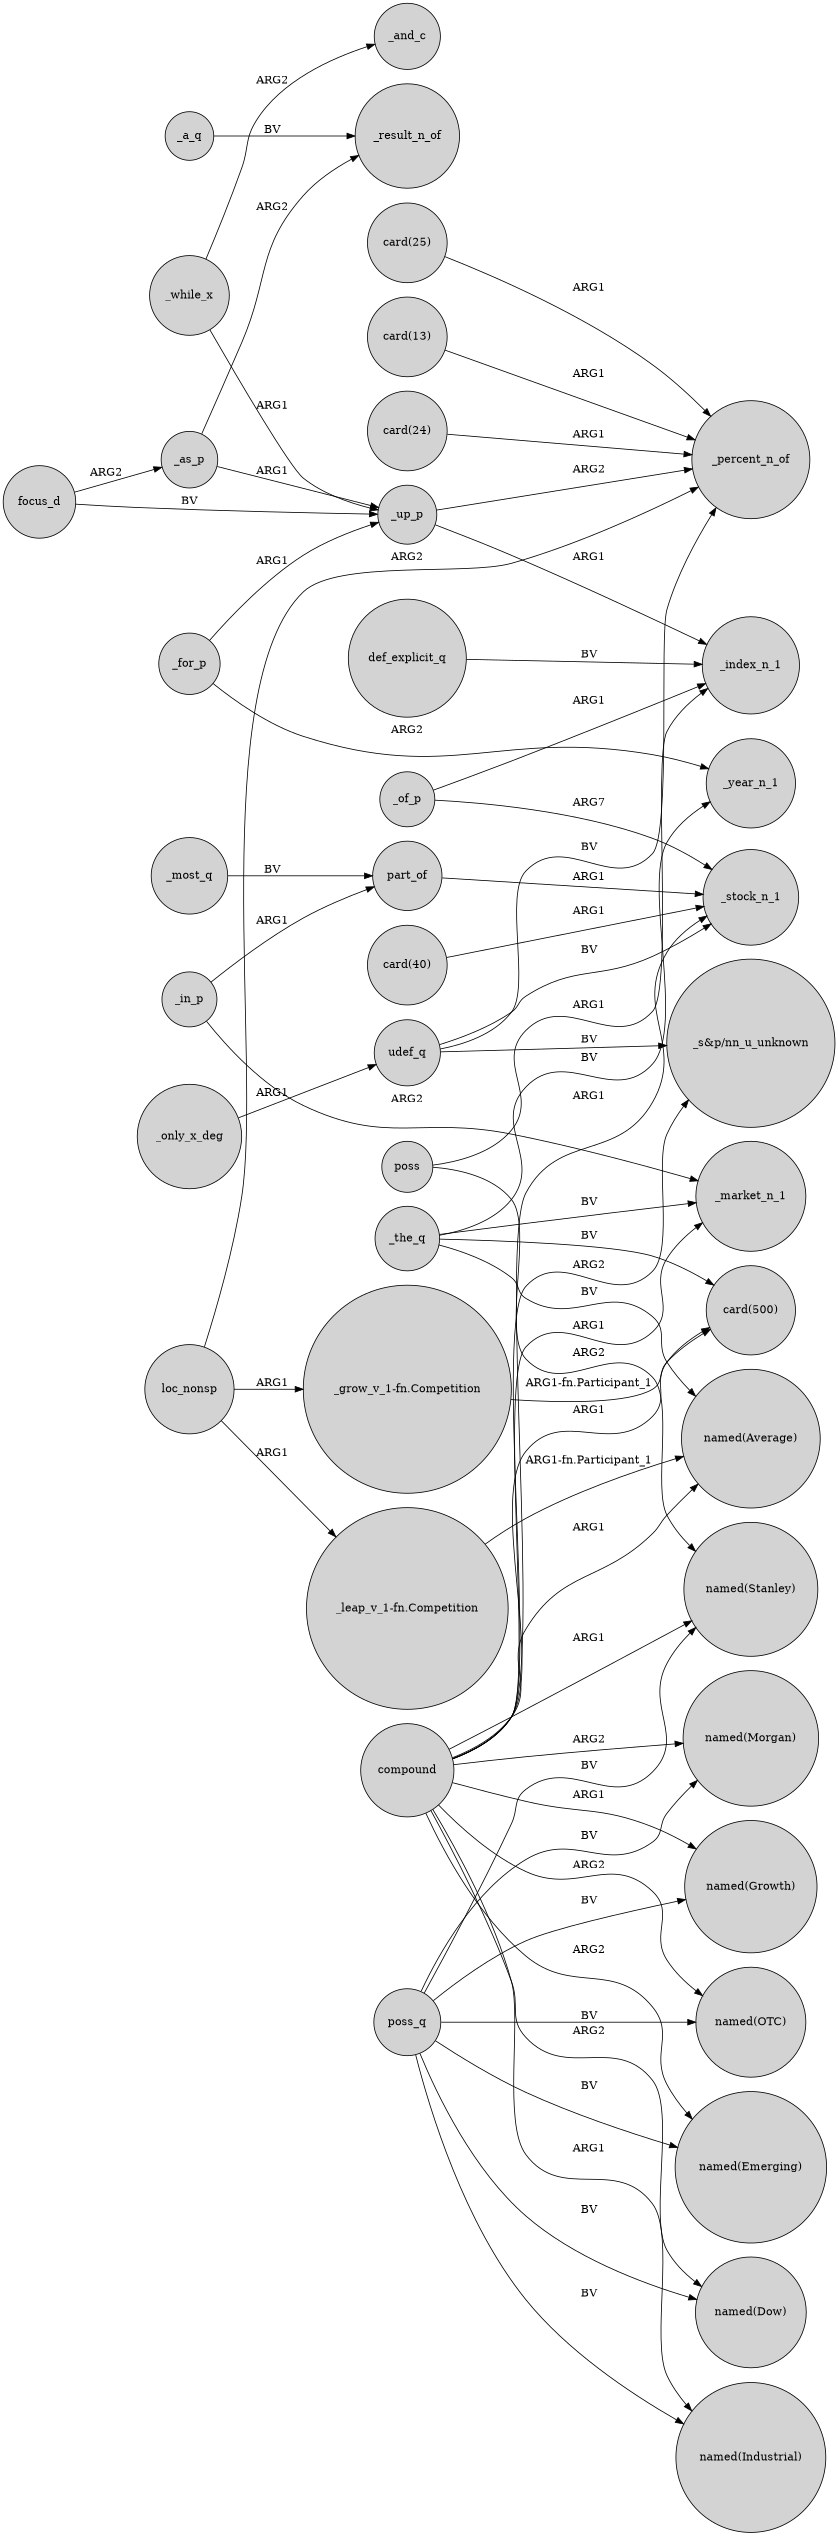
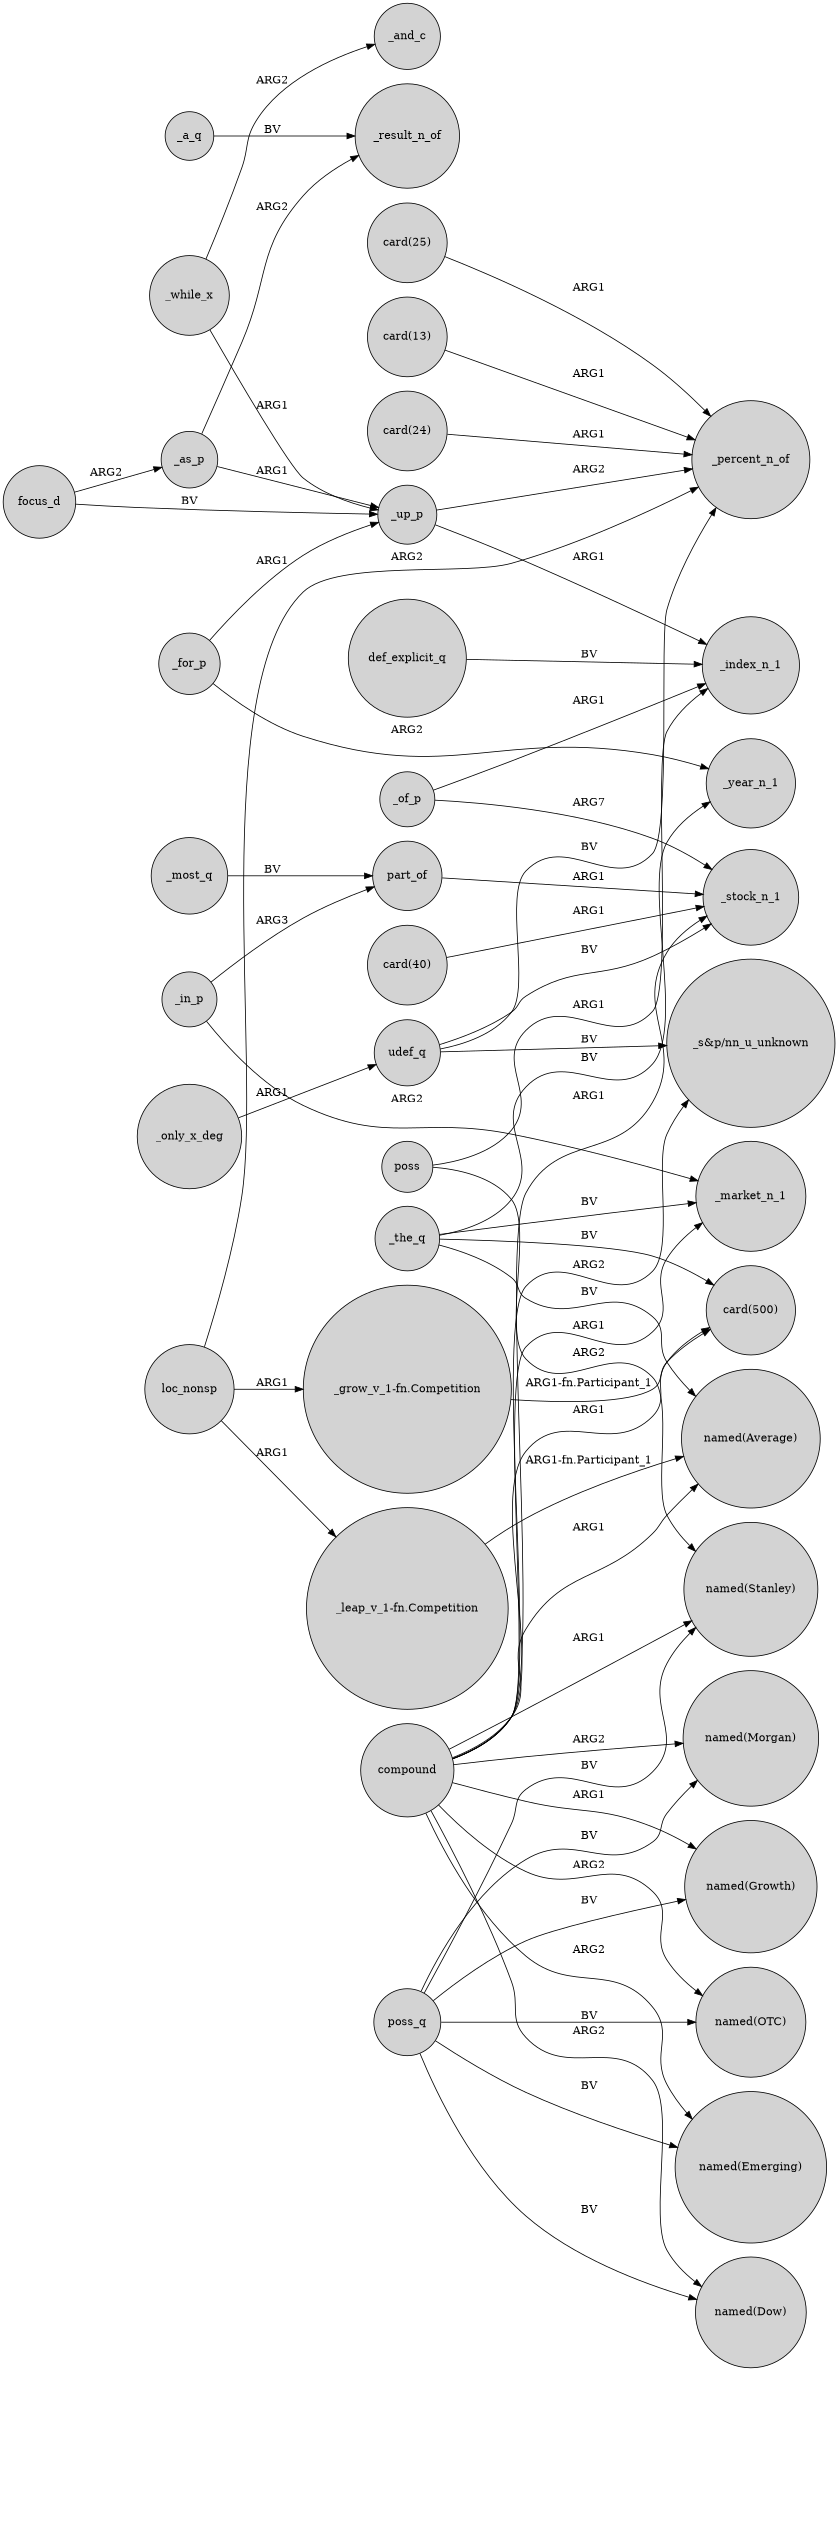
edge "_in_p" -> "part_of": label "ARG1" -> "ARG3"
node "named(Industrial)": removed
